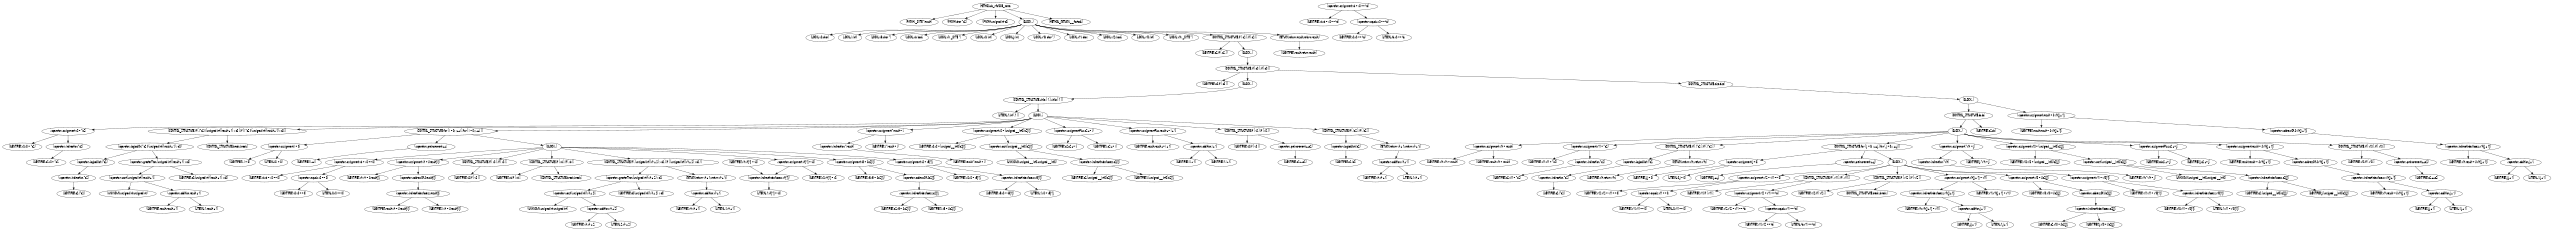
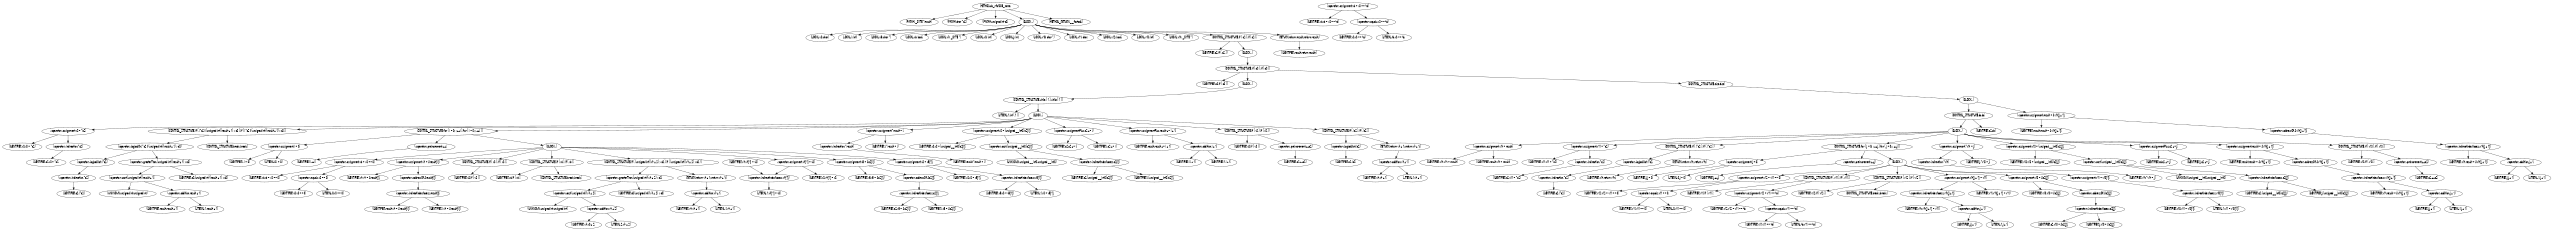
node "(IDENTIFIER,j,*v14 = j)": label "(IDENTIFIER,j,*v14 = j)" -> "(IDENTIFIER,j,*v18 = j)"
node "(IDENTIFIER,v11,v11 = v10[1])": removed
node "(IDENTIFIER,v7,v7 + 2)": label "(IDENTIFIER,v7,v7 + 2)" -> "(IDENTIFIER,v7,v0 + 2)"
node "(IDENTIFIER,v11,v12 == 46)": label "(IDENTIFIER,v11,v12 == 46)" -> "(IDENTIFIER,v11,v11 == 46)"
